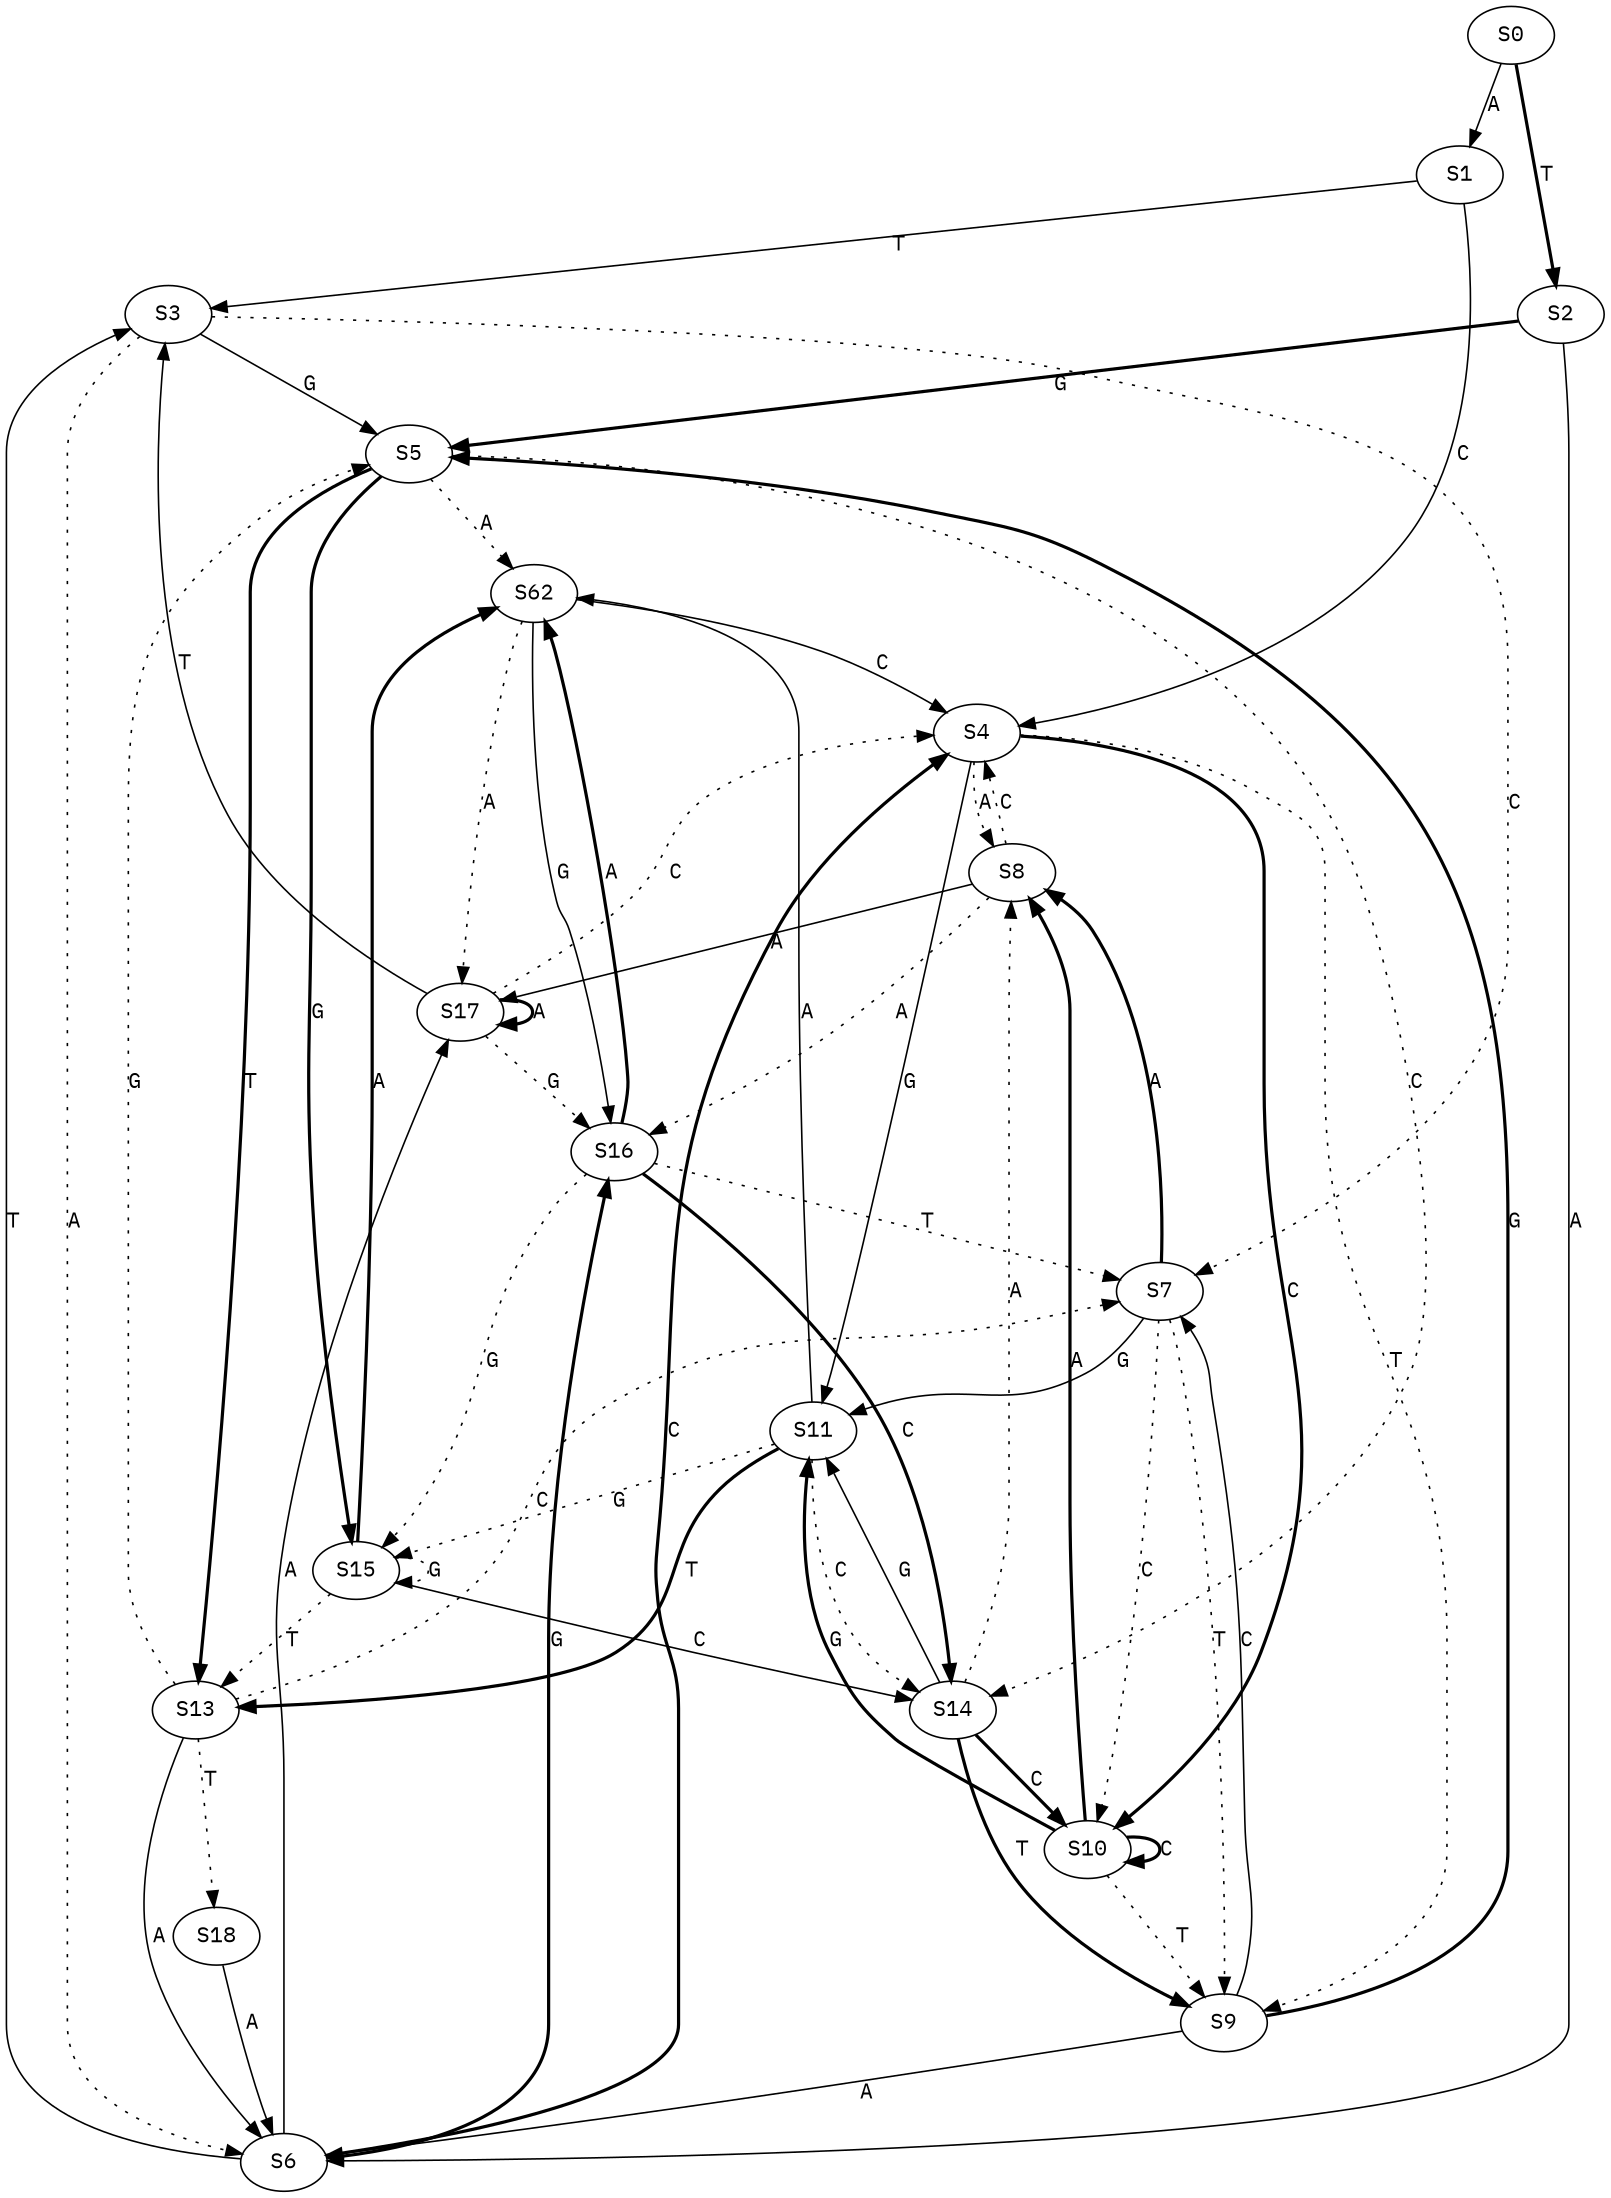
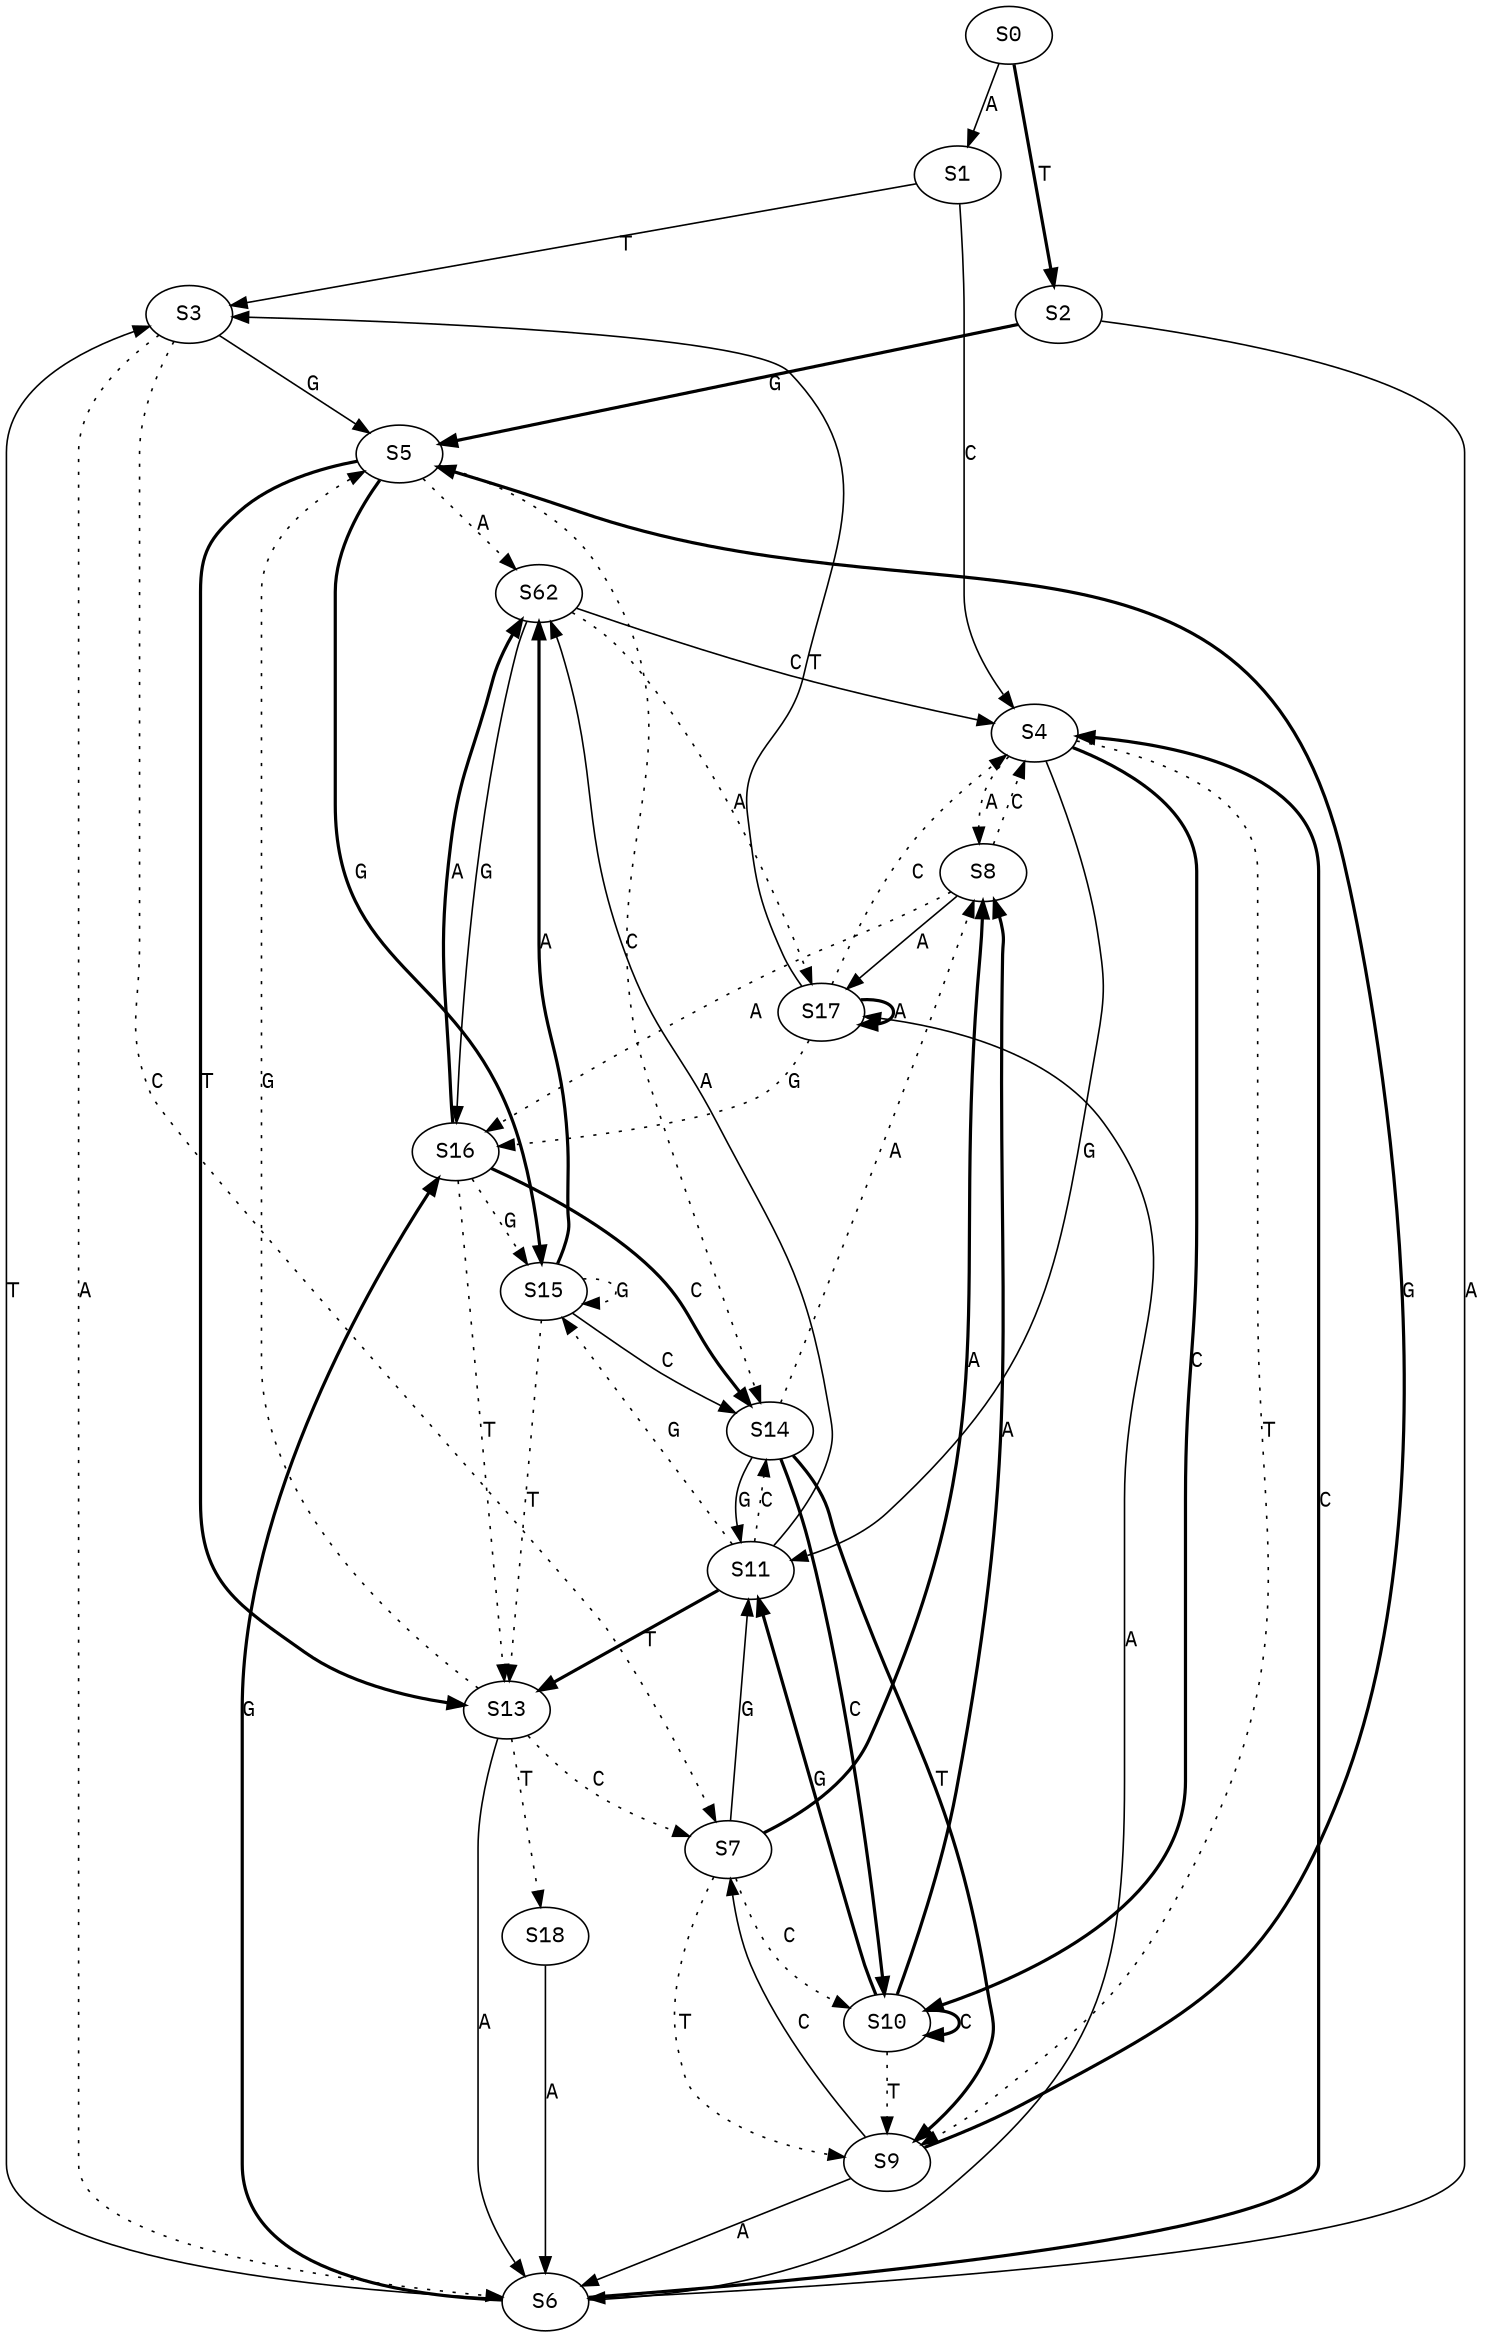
edge "S16" -> "S7": now "S16" -> "S13"
